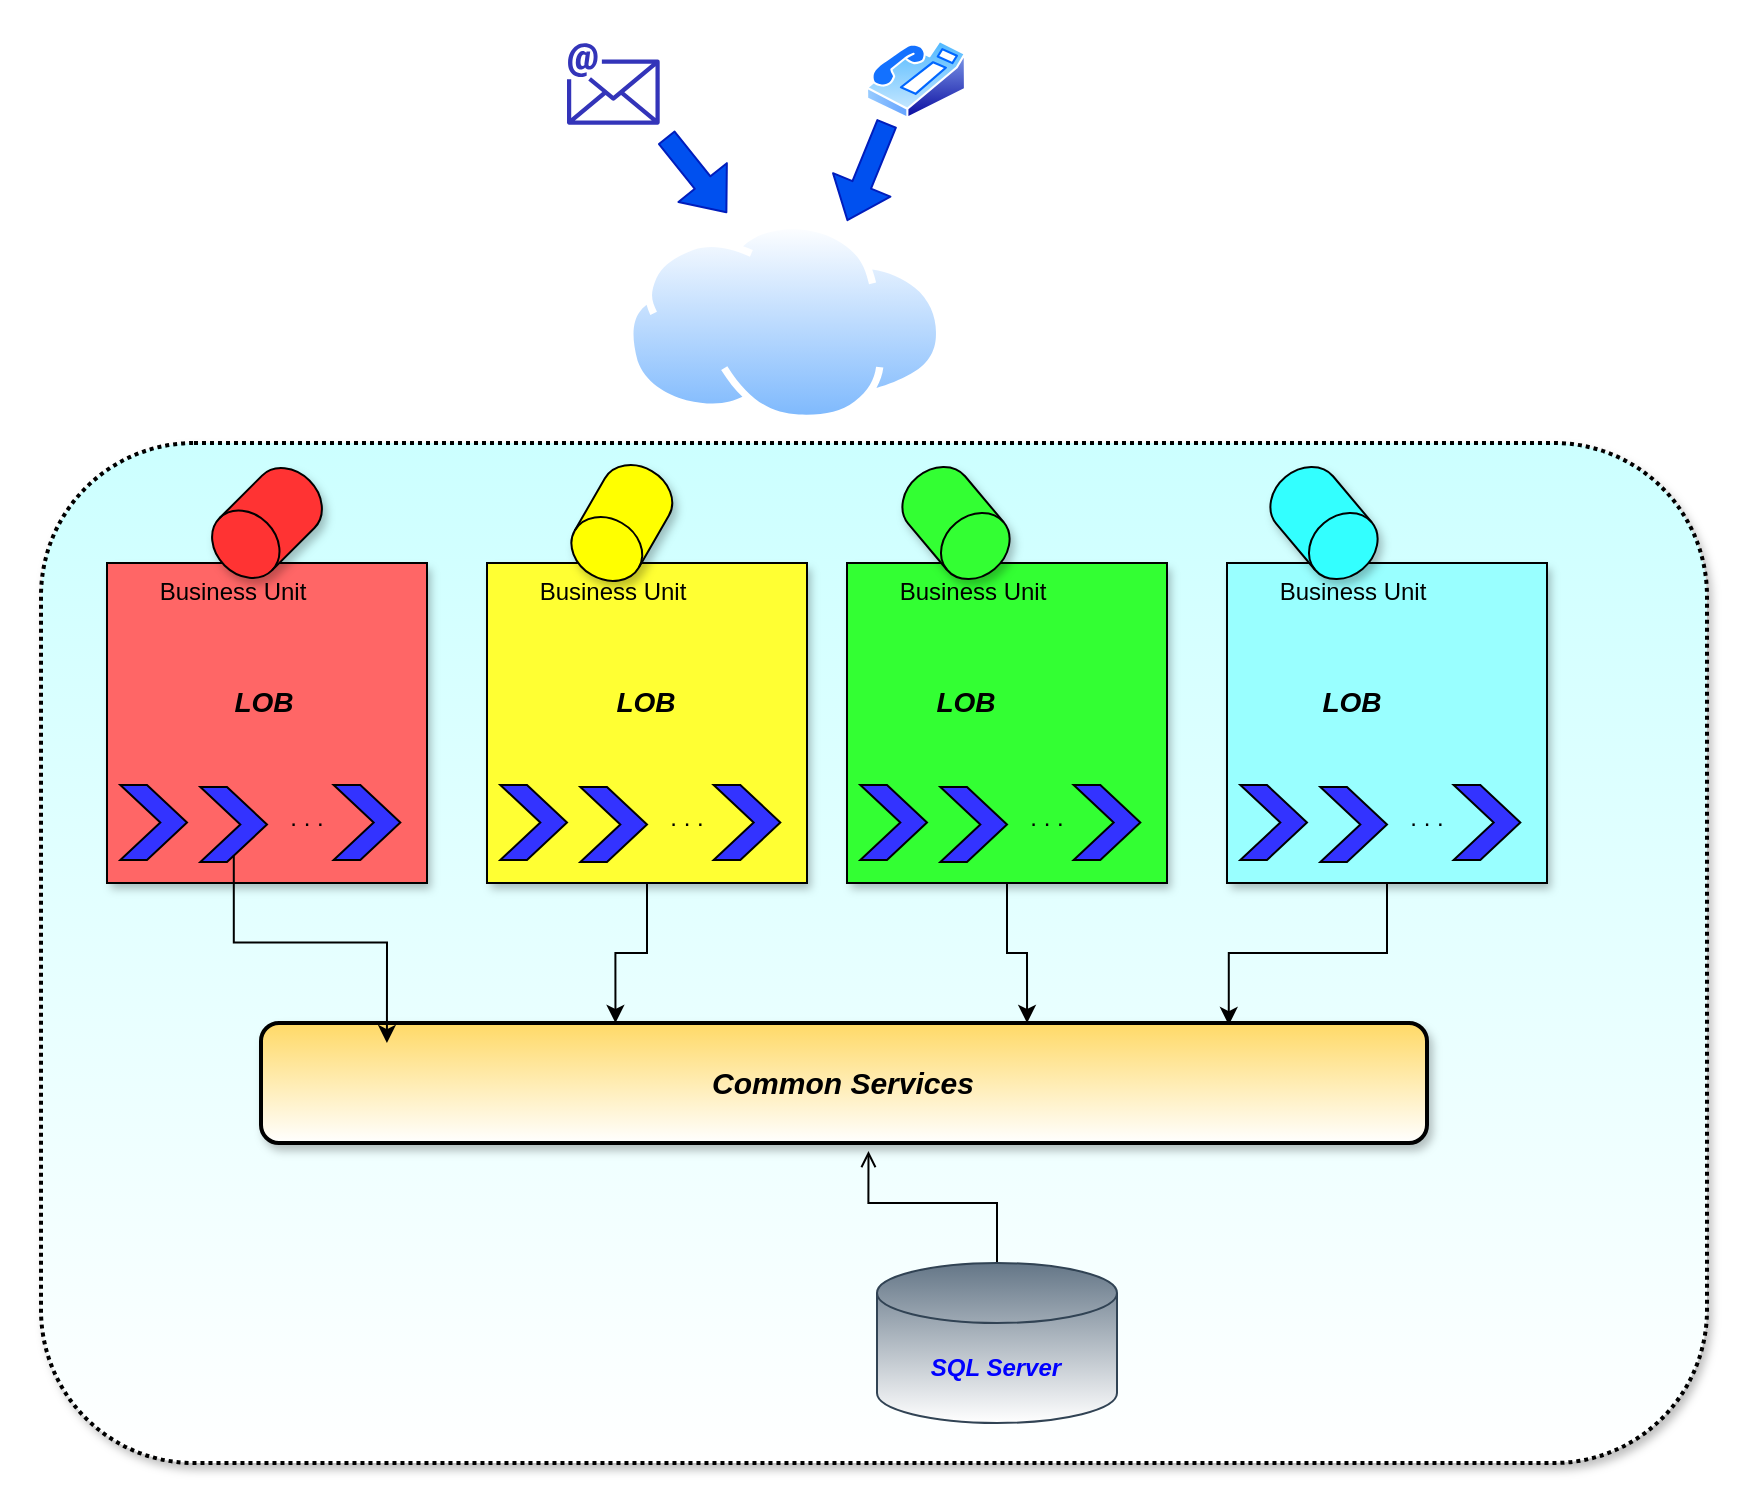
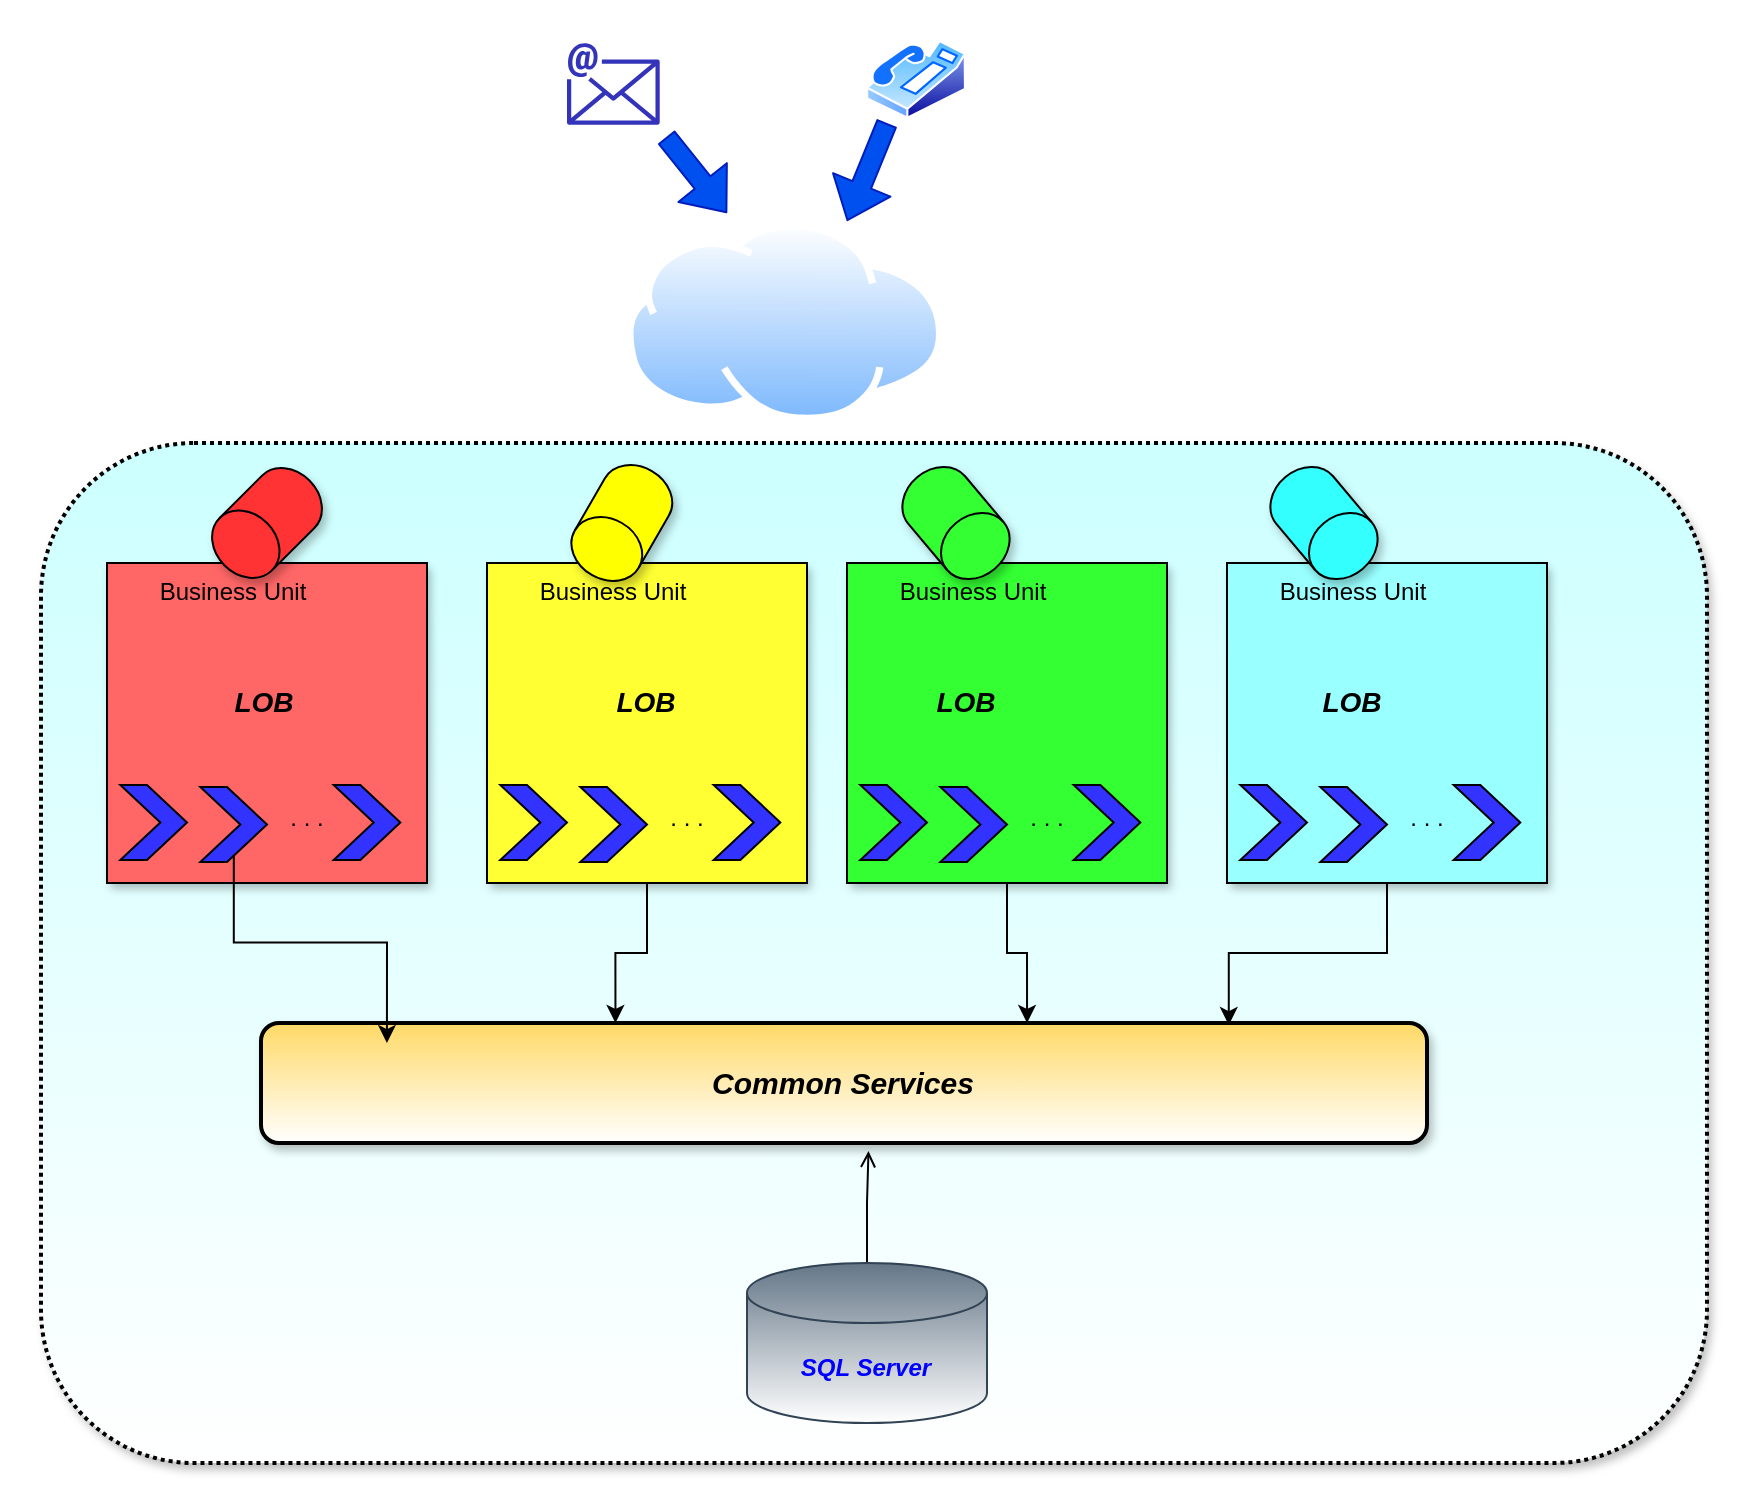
node "SQL Server": moved (997, 1343) -> (867, 1343)
